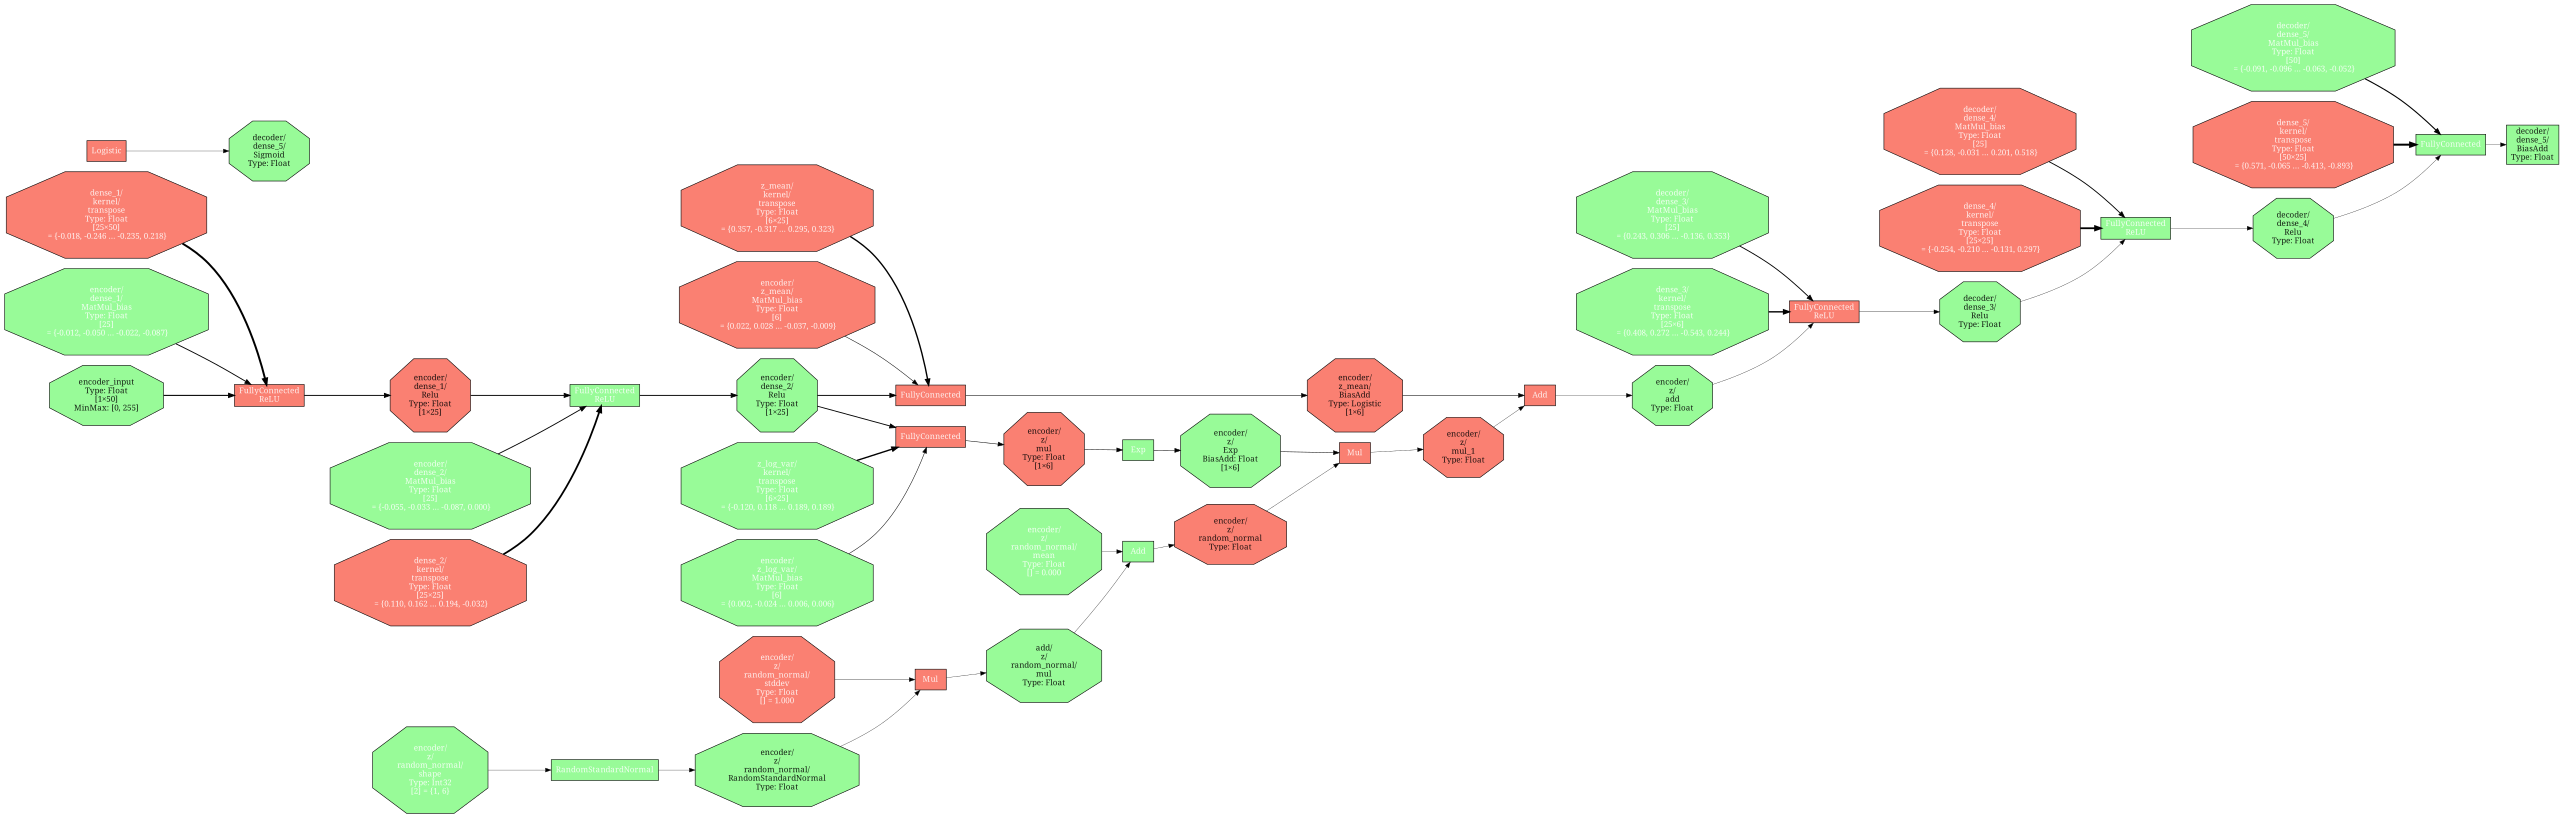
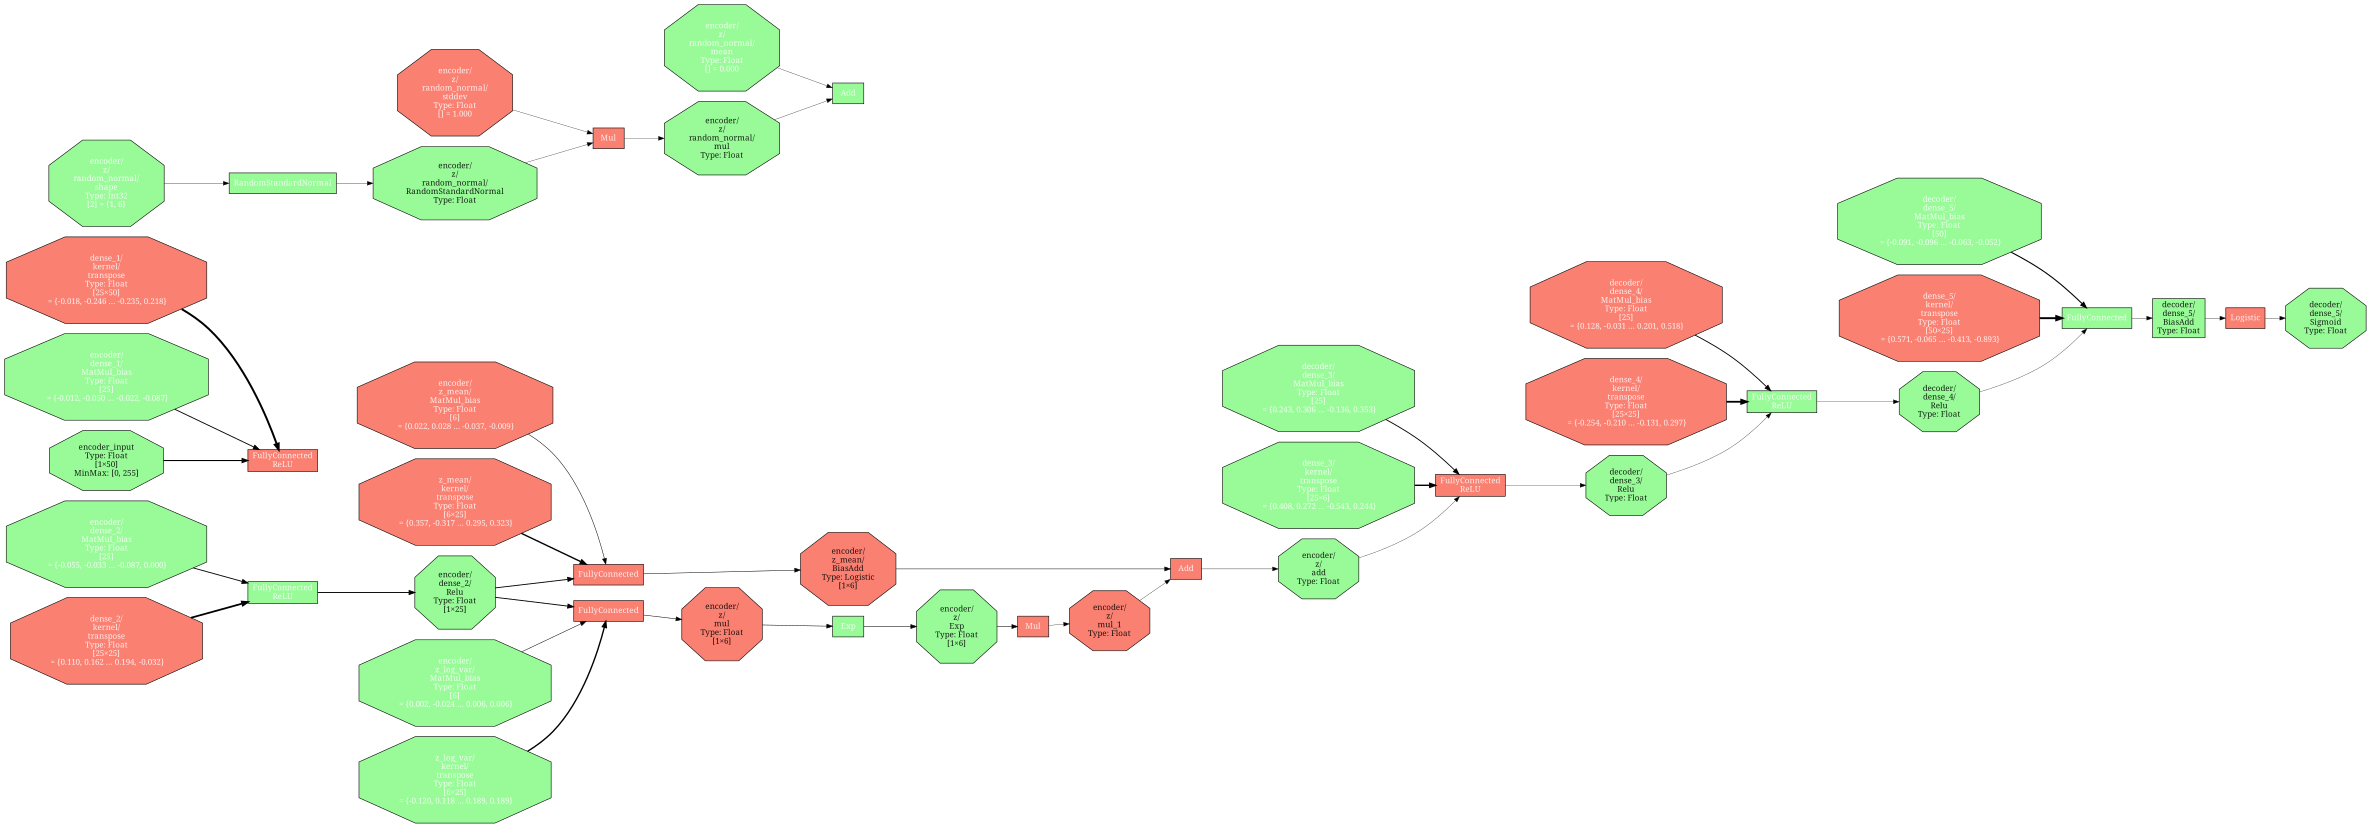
edge "decoder/ dense_5/ BiasAdd Type: Float" -> "Logistic": added
node "encoder/ dense_1/ Relu Type: Float [1×25]": removed
node "encoder/ z/ Exp BiasAdd: Float [1×6]": label "encoder/ z/ Exp BiasAdd: Float [1×6]" -> "encoder/ z/ Exp Type: Float [1×6]"
node "encoder/ z/ random_normal Type: Float": removed
node "add/ z/ random_normal/ mul Type: Float": label "add/ z/ random_normal/ mul Type: Float" -> "encoder/ z/ random_normal/ mul Type: Float"
